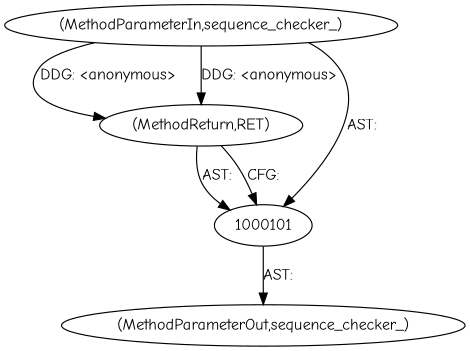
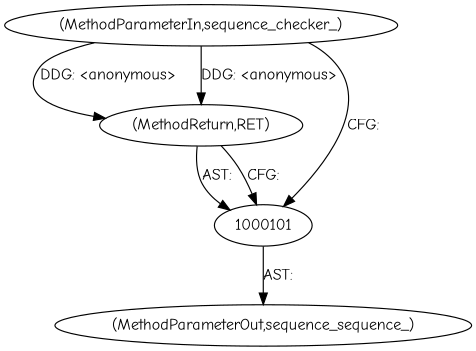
edge "(MethodParameterIn,sequence_checker_)" -> "1000101": label "AST: " -> "CFG: "
node "(MethodParameterOut,sequence_checker_)": label "(MethodParameterOut,sequence_checker_)" -> "(MethodParameterOut,sequence_sequence_)"
